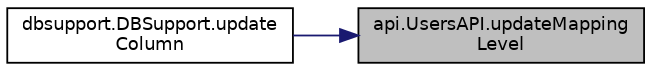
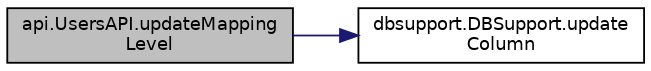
edge "dbsupport.DBSupport.update Column" -> "api.UsersAPI.updateMapping Level": reversed
